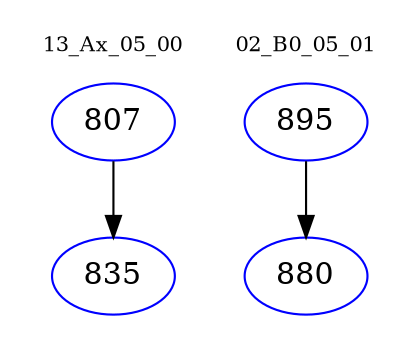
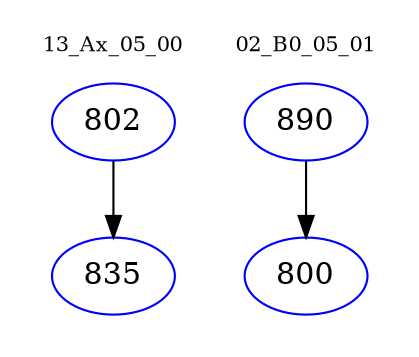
node "807": label "807" -> "802"
node "895": label "895" -> "890"
node "880": label "880" -> "800"
